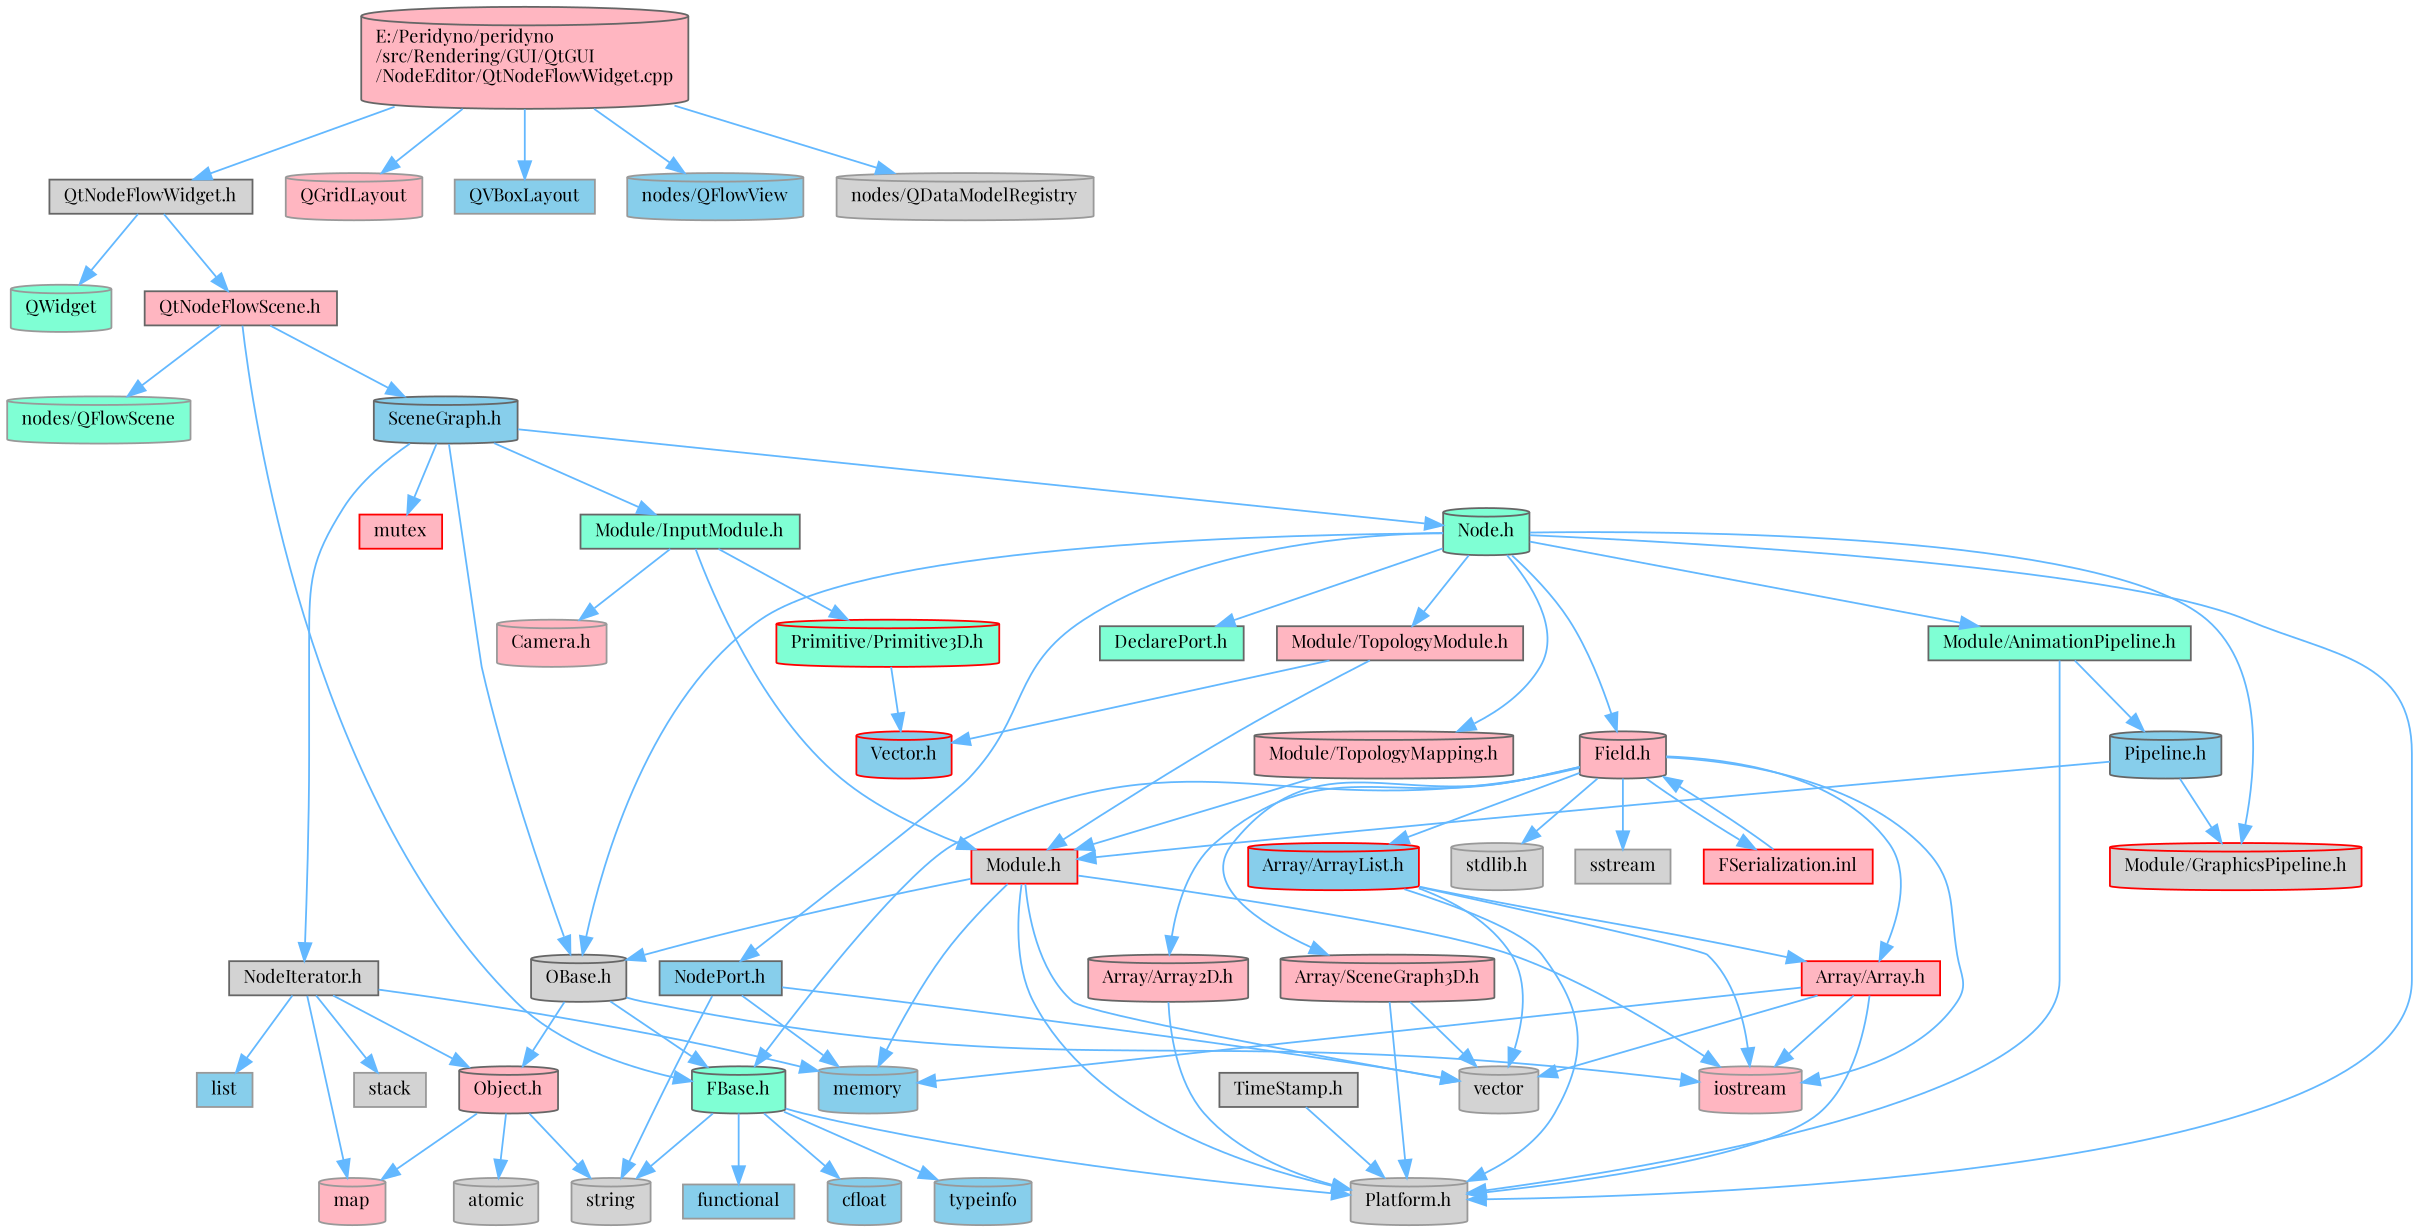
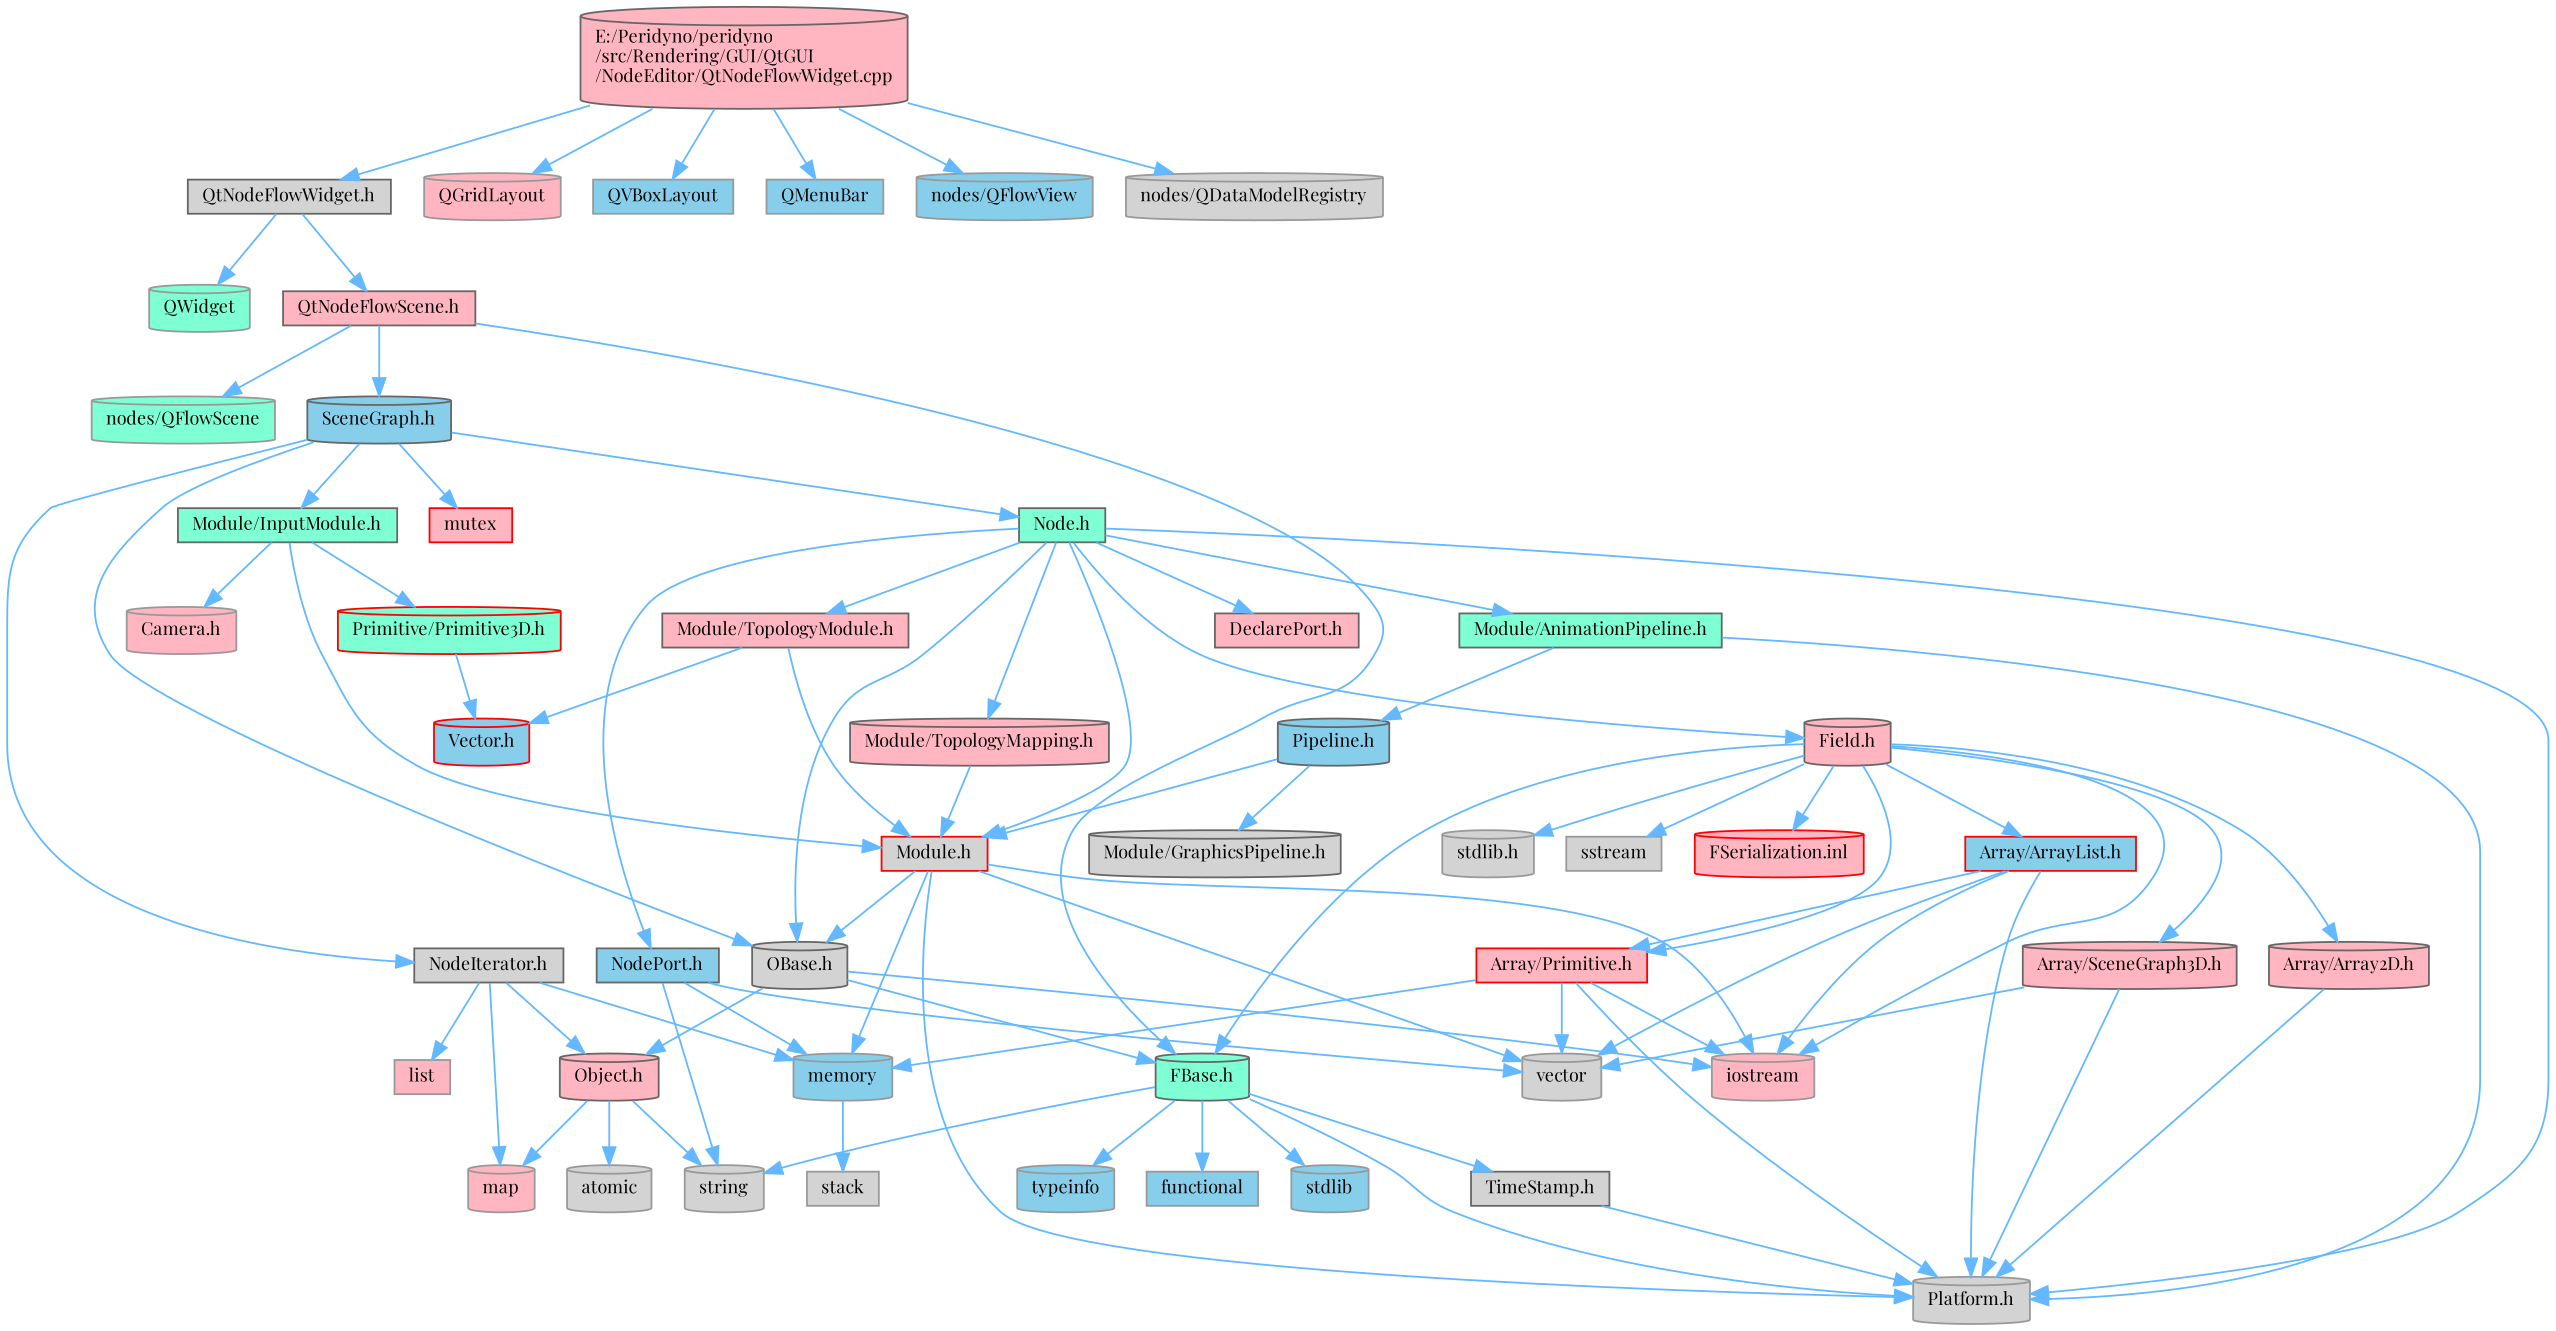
node "QMenuBar": added
node "Node.h": shape cylinder -> box
edge "Node.h" -> "Module/GraphicsPipeline.h": now "Node.h" -> "Module.h"
node "DeclarePort.h": fillcolor aquamarine -> lightpink
edge "FSerialization.inl" -> "Field.h": removed
node "Array/ArrayList.h": shape cylinder -> box
node "FSerialization.inl": shape box -> cylinder
node "Module/GraphicsPipeline.h": color red -> grey40
node "Array/Array.h": label "Array/Array.h" -> "Array/Primitive.h"
edge "NodeIterator.h" -> "stack": now "memory" -> "stack"
node "list": fillcolor skyblue -> lightpink
edge "FBase.h" -> "TimeStamp.h": added
node "cfloat": label "cfloat" -> "stdlib"
